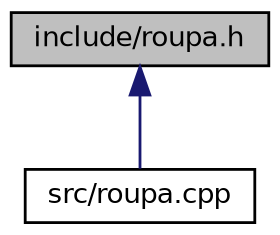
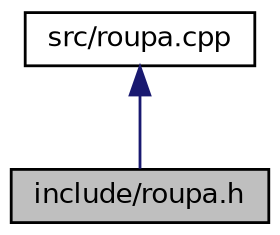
edge "src/roupa.cpp" -> "include/roupa.h": reversed
